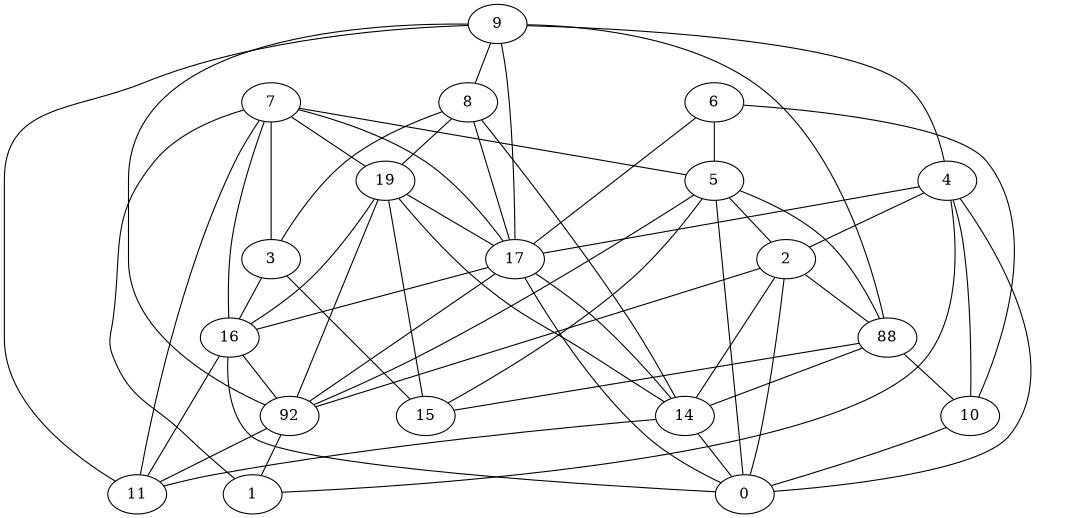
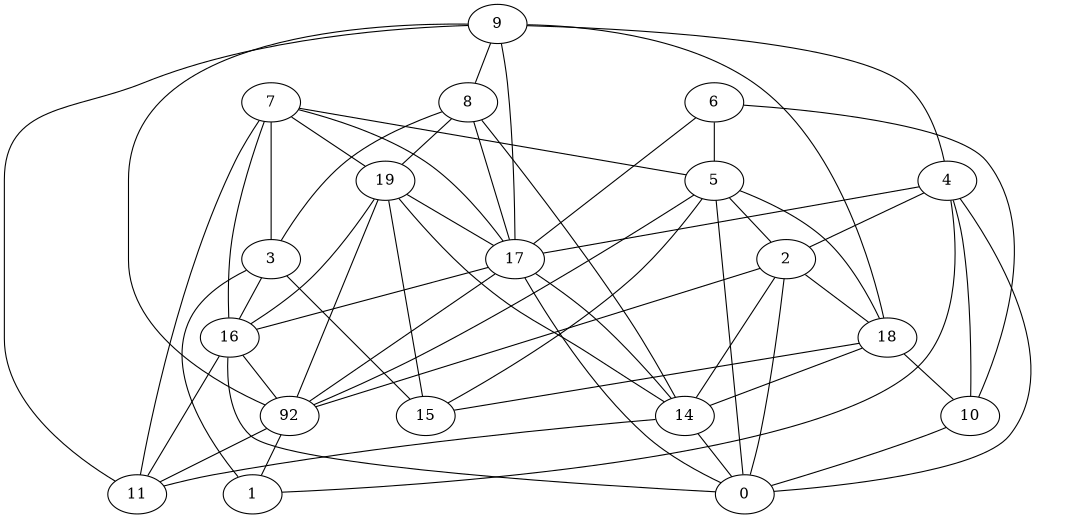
edge "7" -- "1": now "3" -- "1"
node "88": label "88" -> "18"
